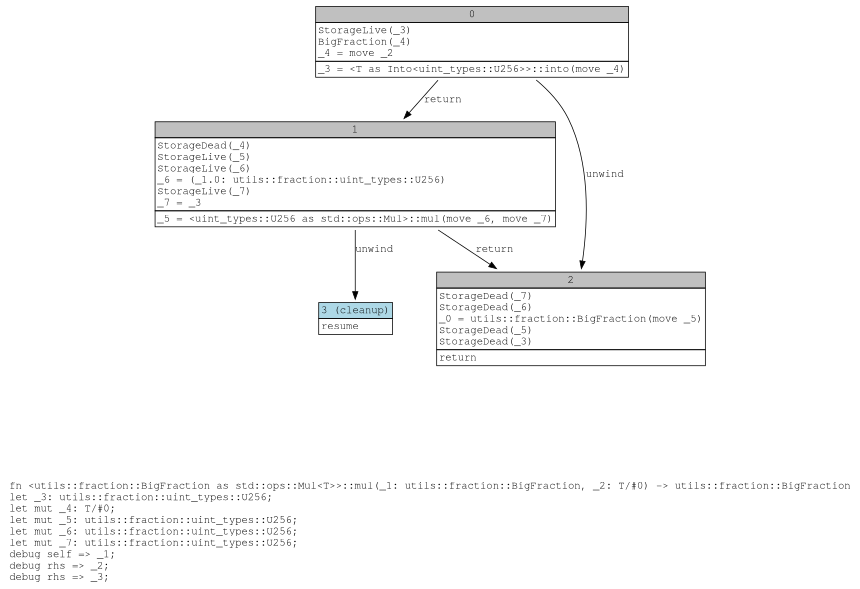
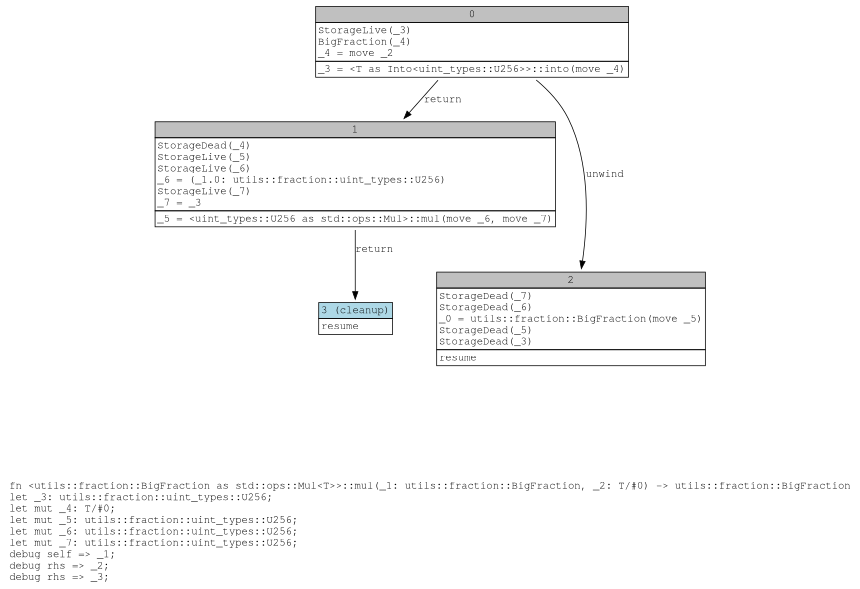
edge "1" -> "2": removed, label "return"
edge "1" -> "3 (cleanup)": label "unwind" -> "return"
node "2": text "return" -> "resume"
